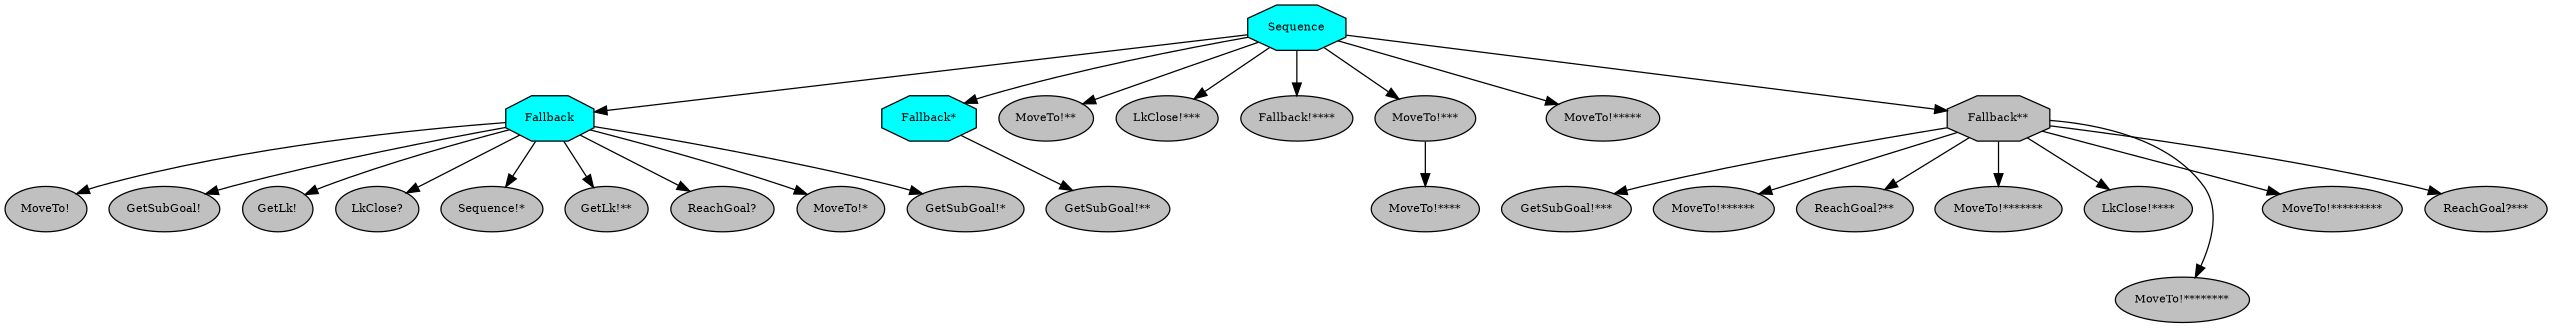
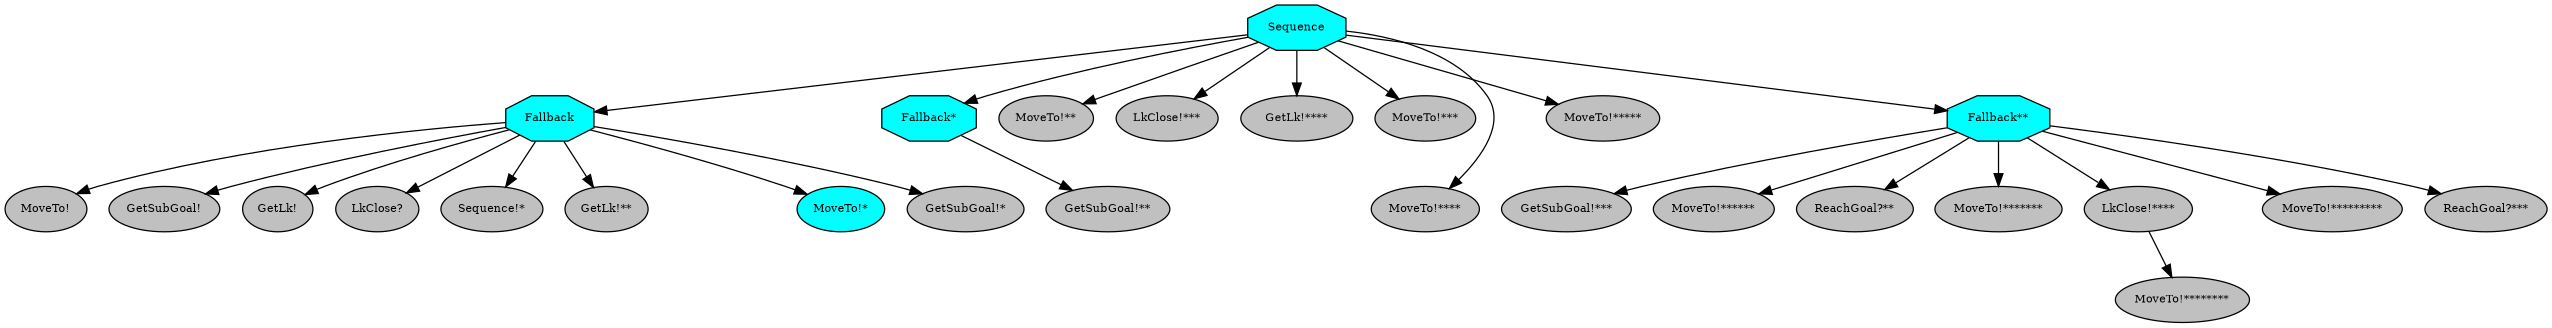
node "Fallback!****": label "Fallback!****" -> "GetLk!****"
node "Fallback**": fillcolor gray -> cyan
edge "Fallback**" -> "MoveTo!********": now "LkClose!****" -> "MoveTo!********"
edge "MoveTo!***" -> "MoveTo!****": now "Sequence" -> "MoveTo!****"
node "ReachGoal?": removed
node "MoveTo!*": fillcolor gray -> cyan
